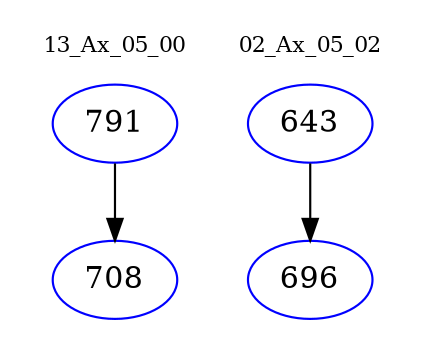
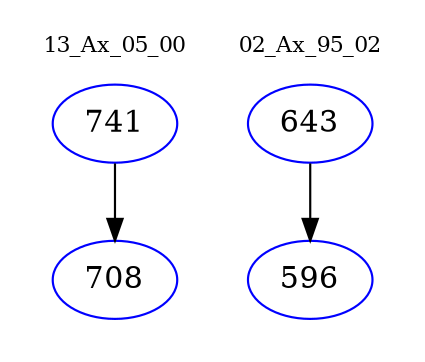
cluster "02_Ax_05_02": label "02_Ax_05_02" -> "02_Ax_95_02"
node "791": label "791" -> "741"
node "696": label "696" -> "596"
